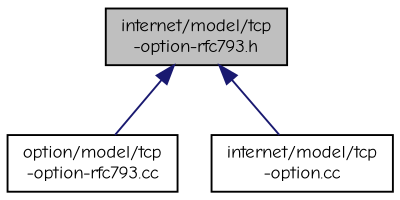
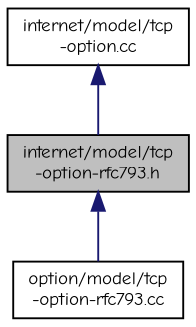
edge "internet/model/tcp -option.cc" -> "internet/model/tcp -option-rfc793.h": reversed
